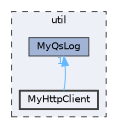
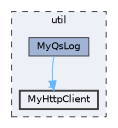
edge "MyHttpClient" -> "MyQsLog": reversed
